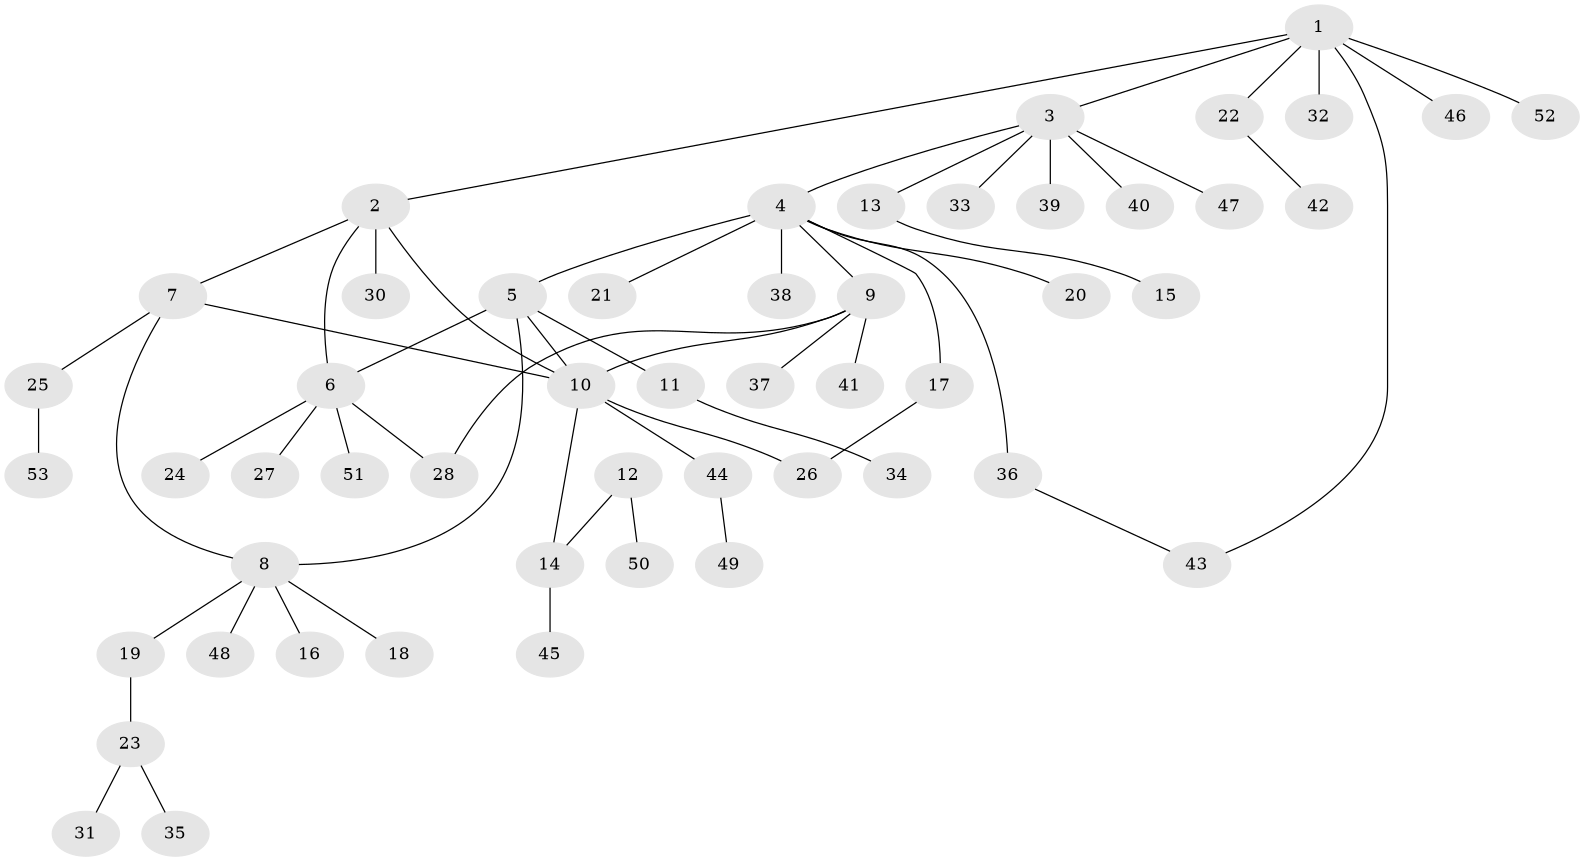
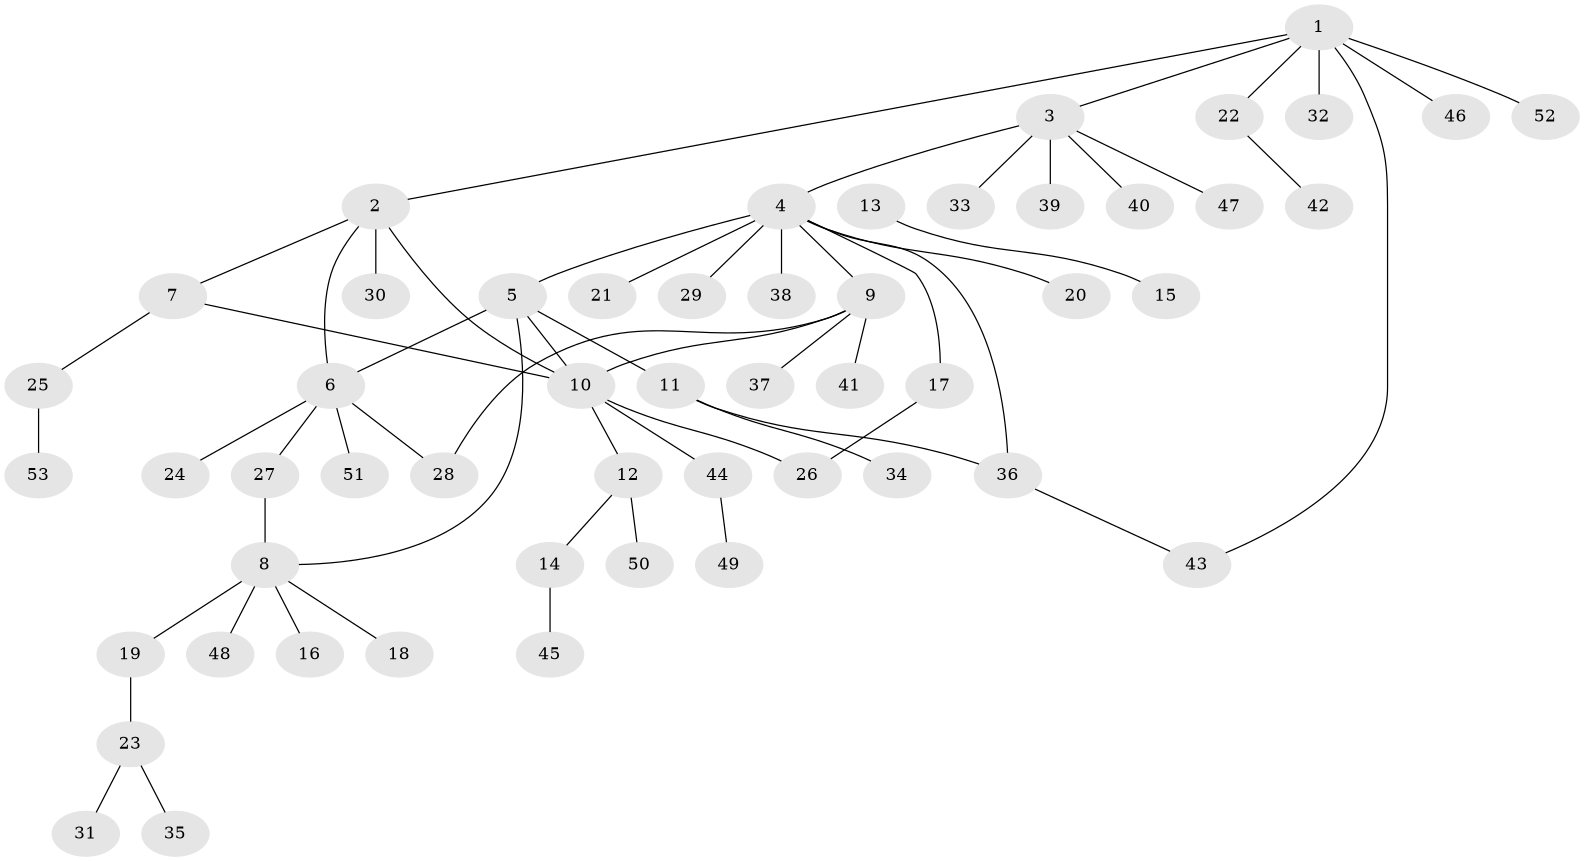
edge "3" -- "13": removed
node "29": added
edge "11" -- "36": added
edge "7" -- "8": now "27" -- "8"
edge "10" -- "14": now "10" -- "12"
